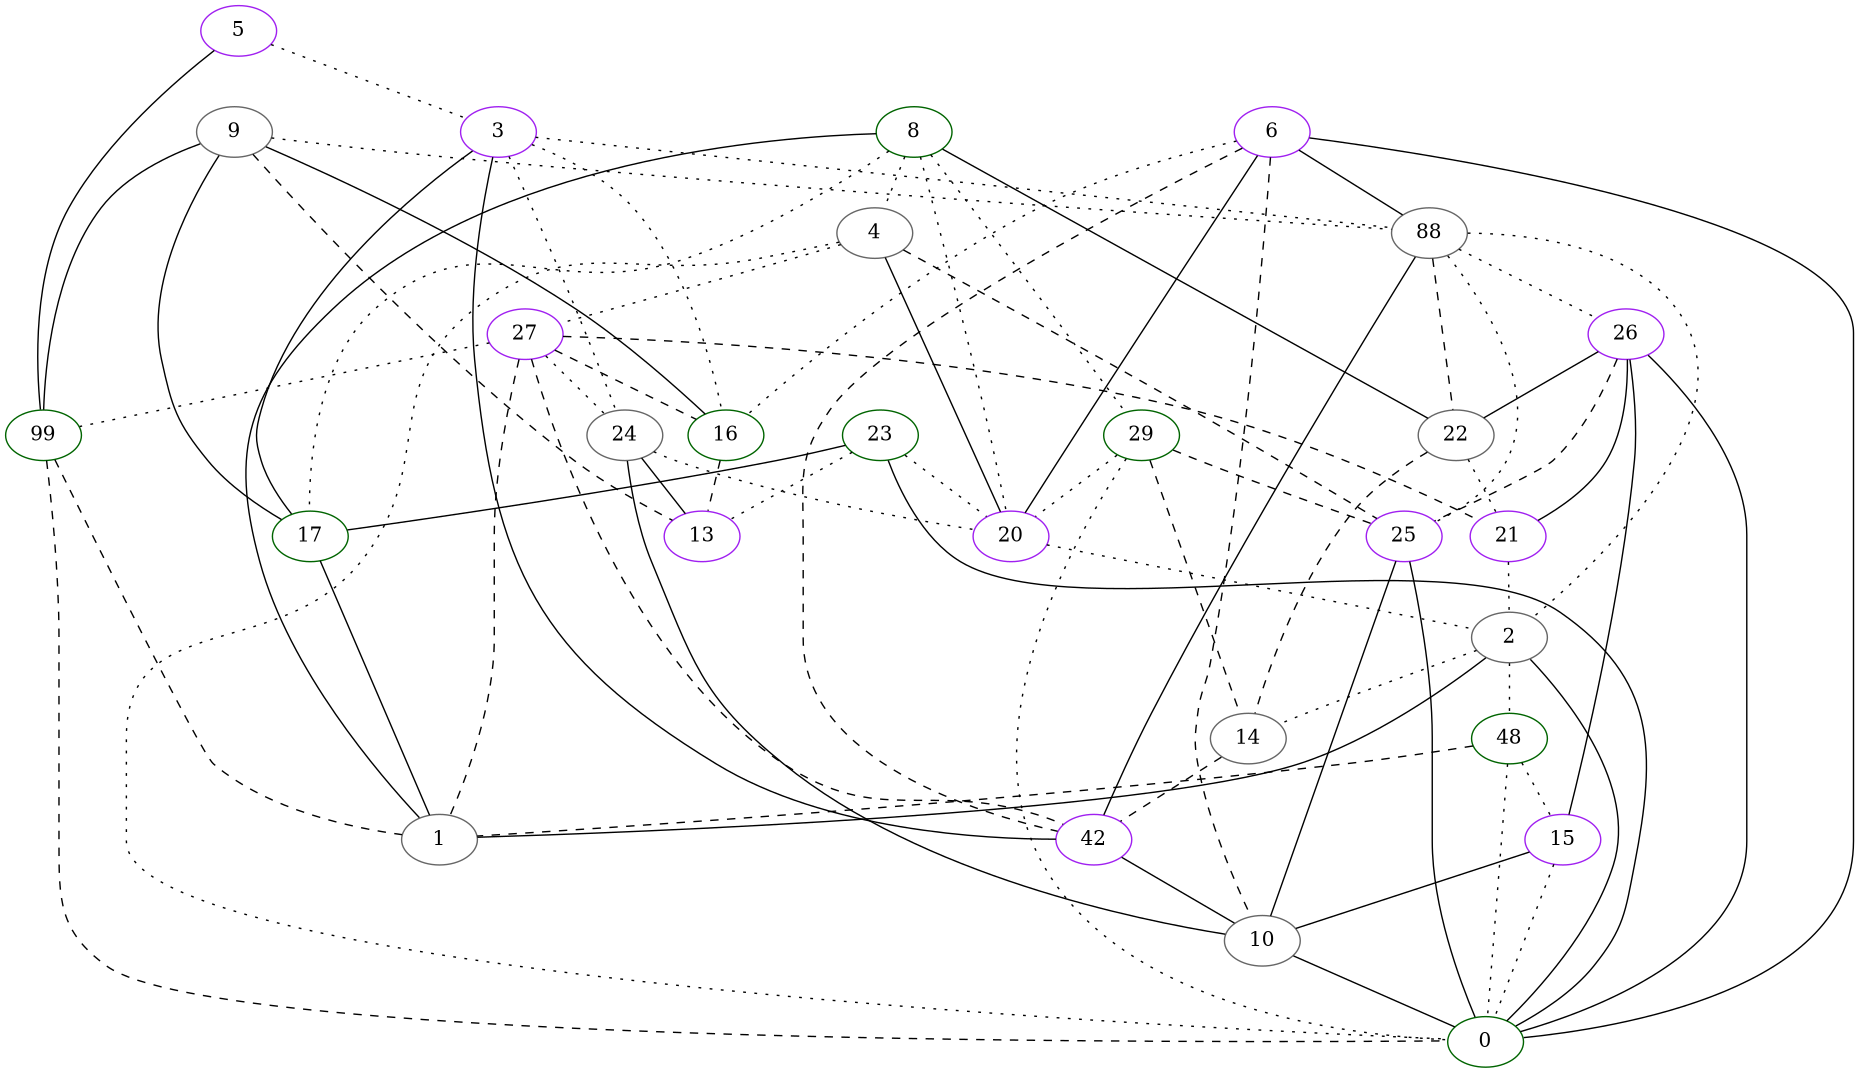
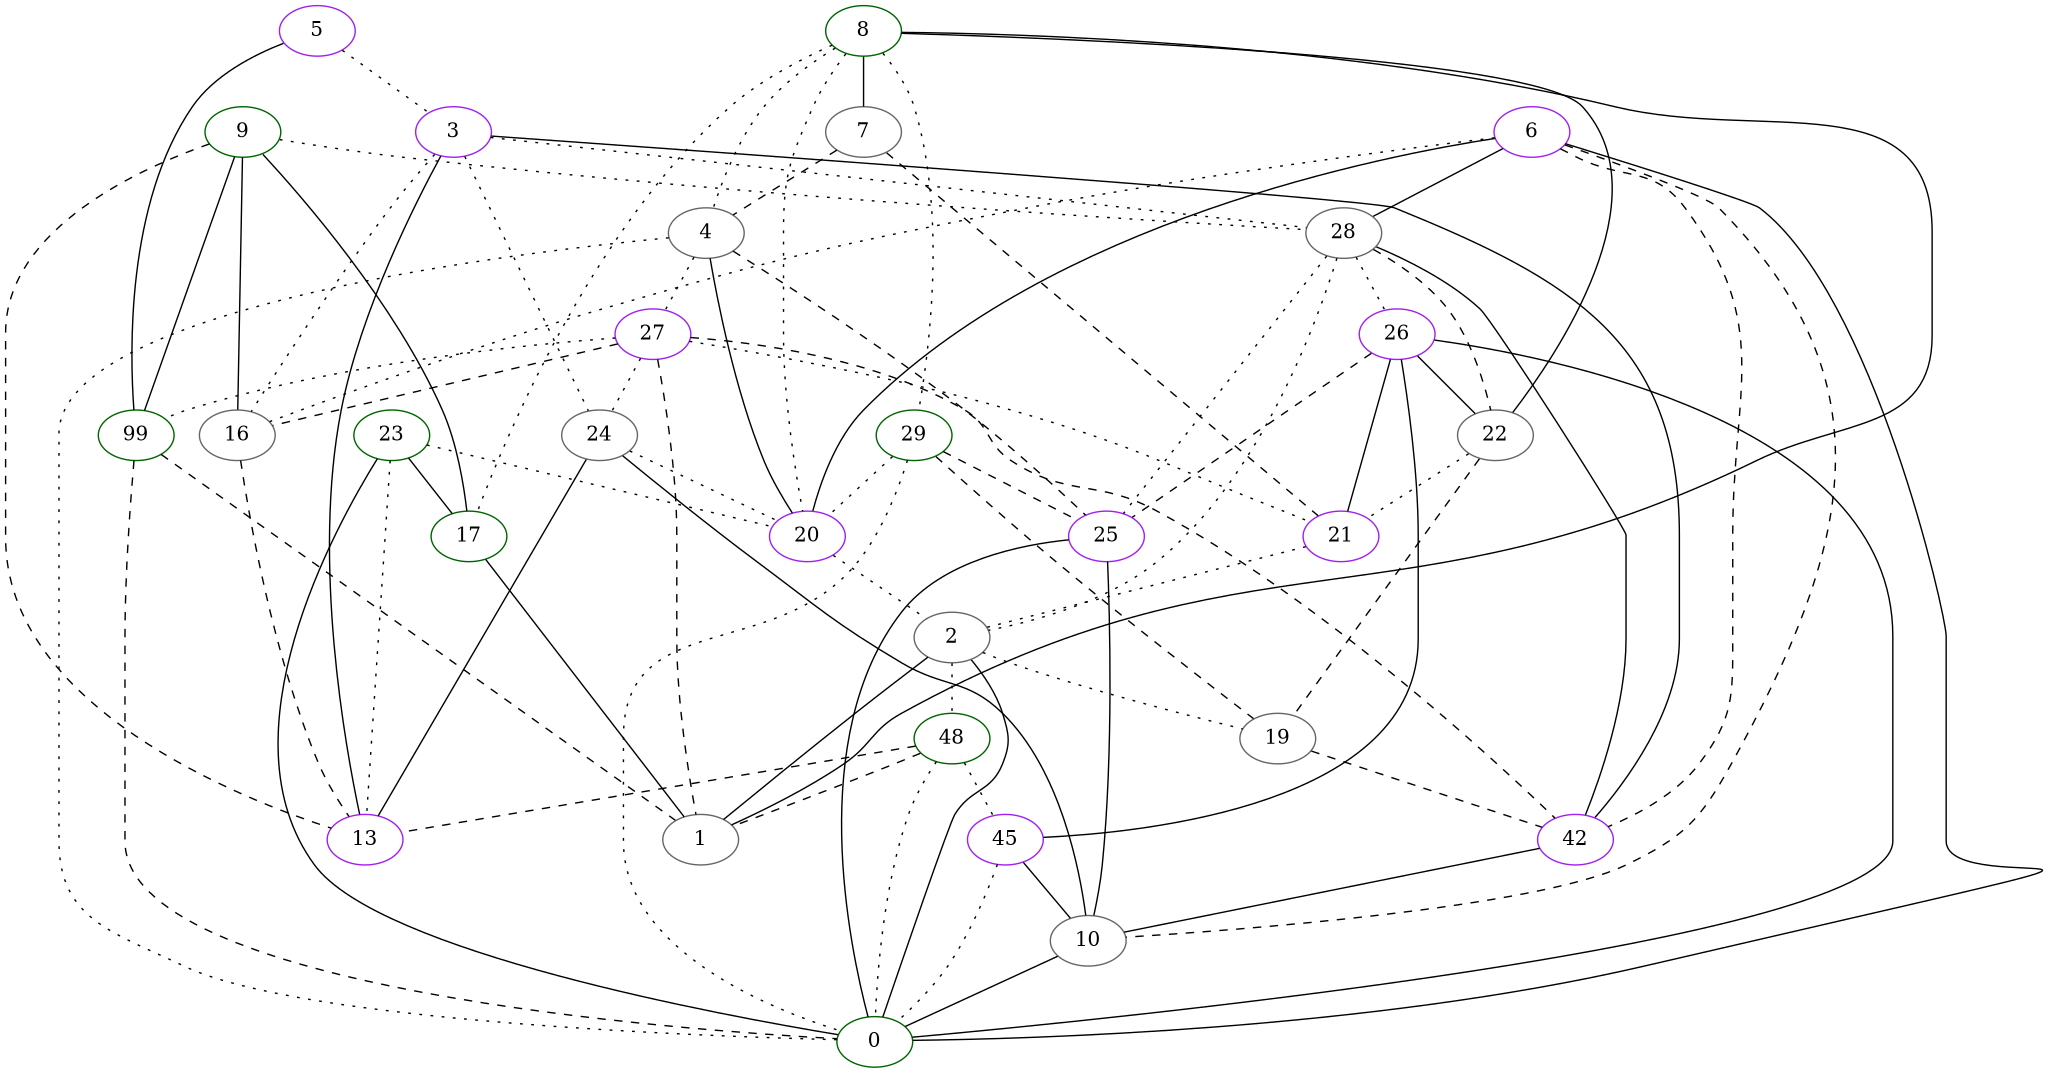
node "9": color gray40 -> darkgreen
node "7": added
node "88": label "88" -> "28"
edge "3" -- "17": now "3" -- "13"
edge "27" -- "21": style dashed -> dotted
node "16": color darkgreen -> gray40
node "14": label "14" -> "19"
edge "48" -- "13": added
node "15": label "15" -> "45"
